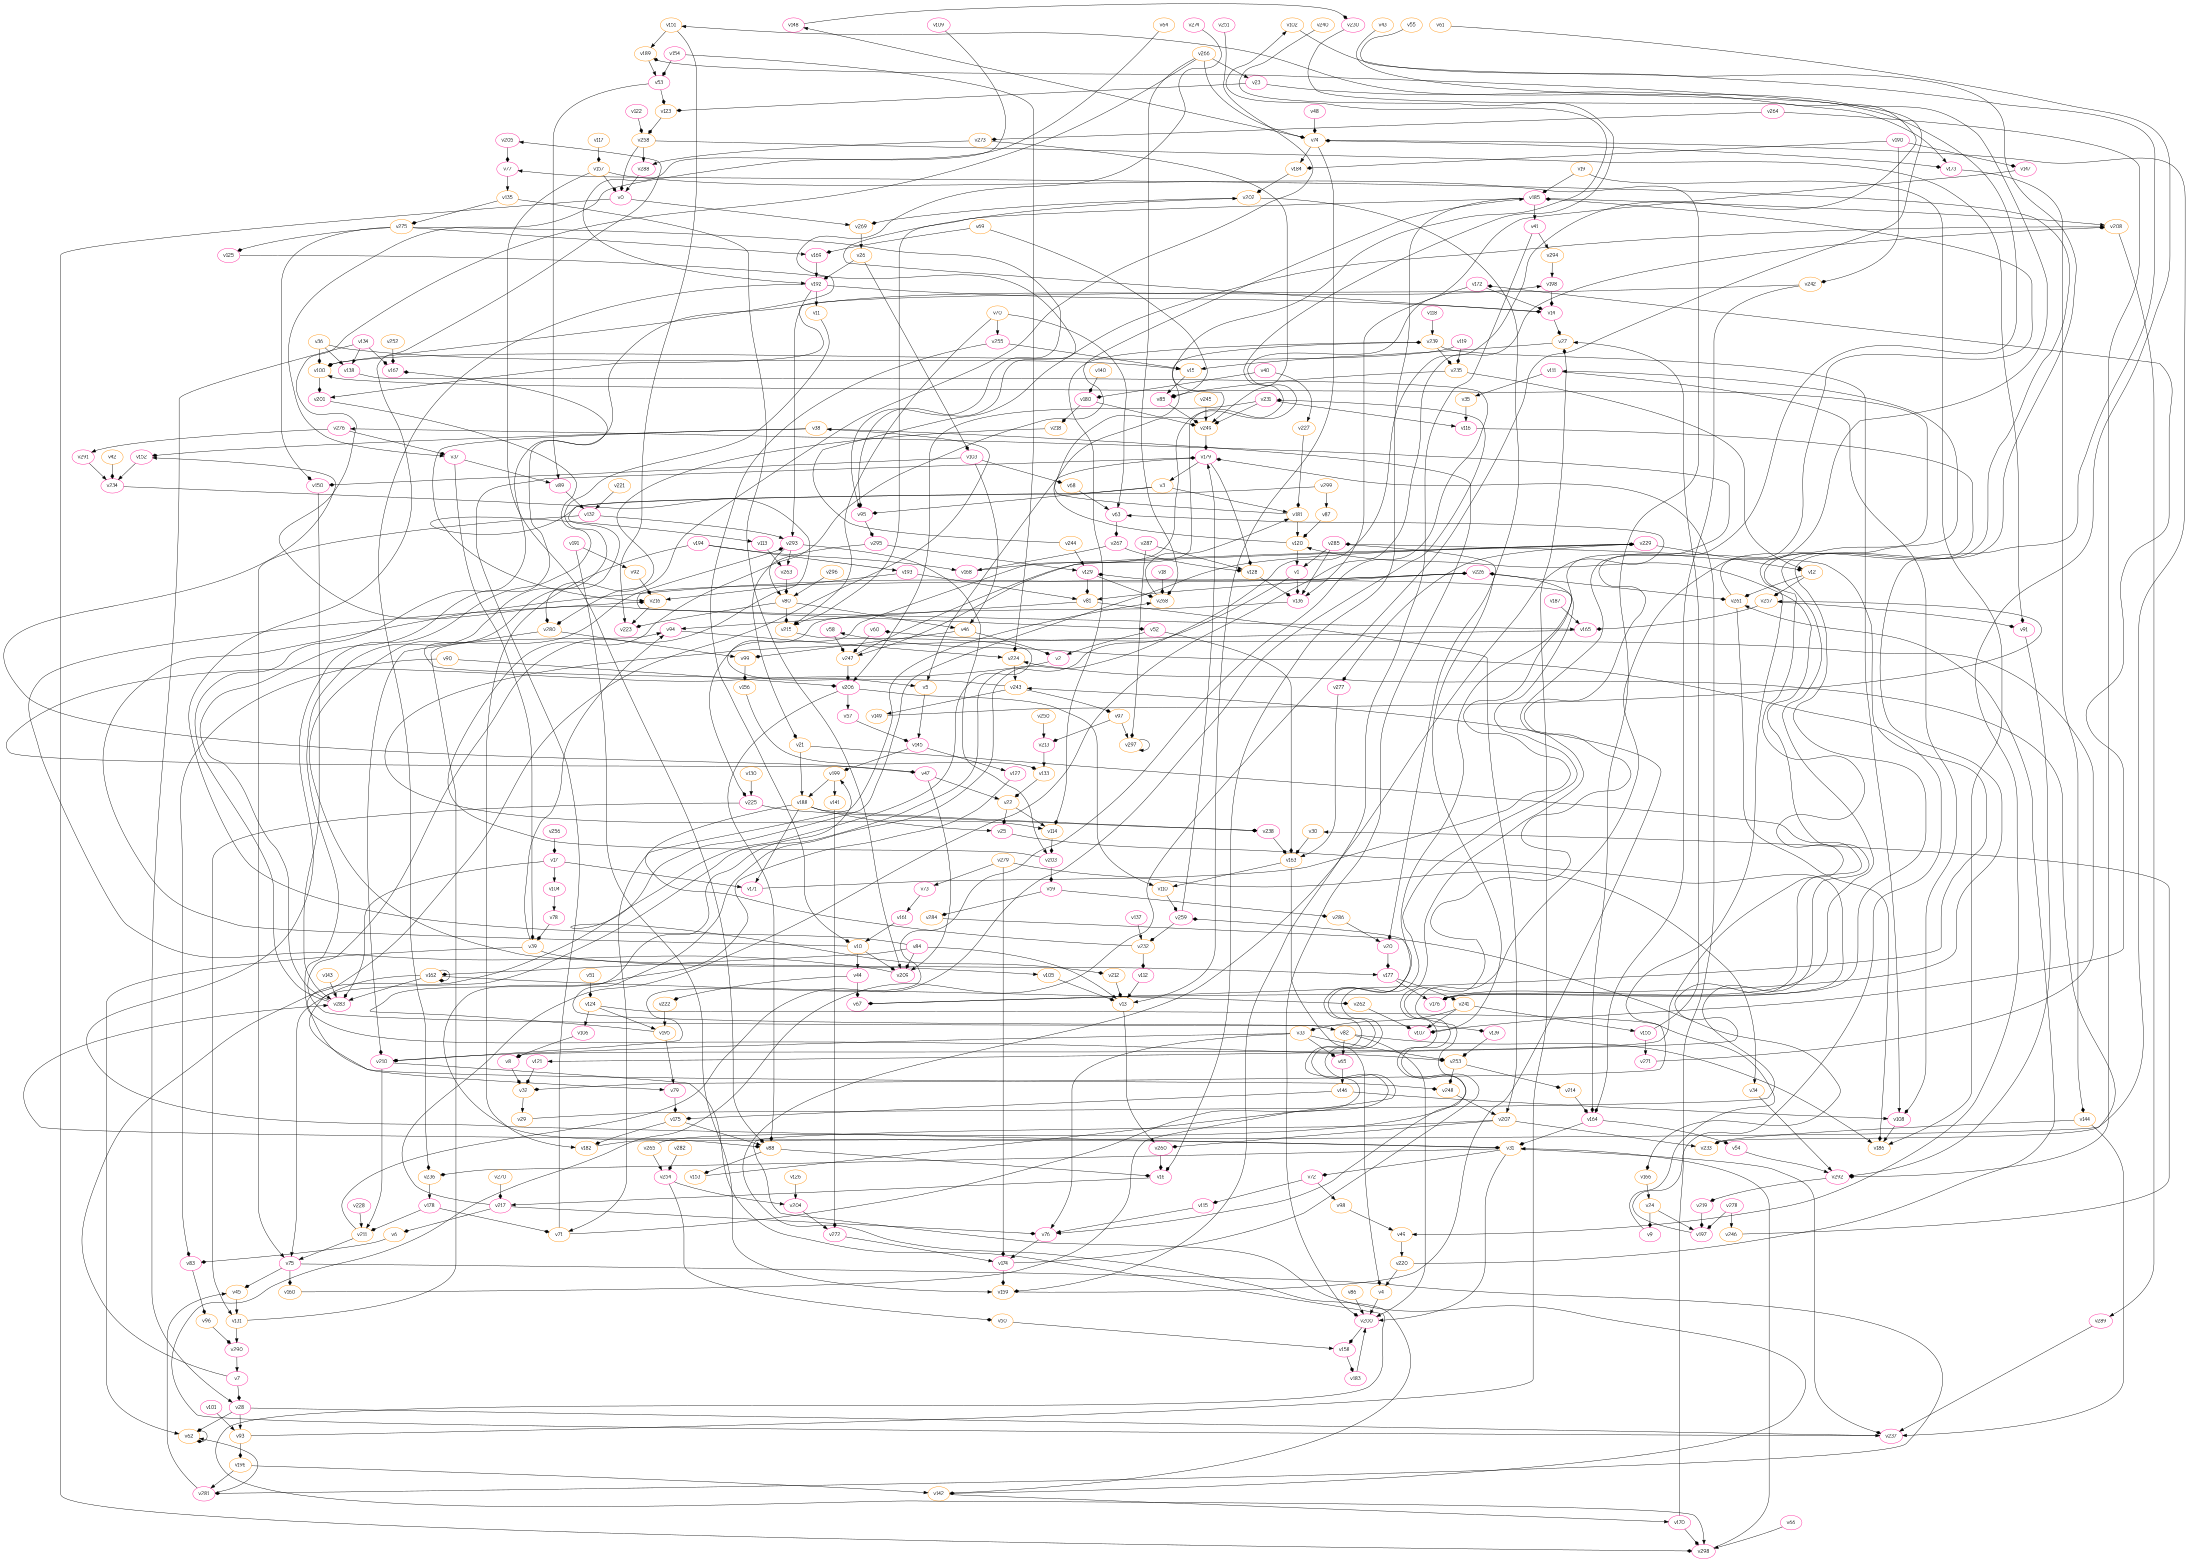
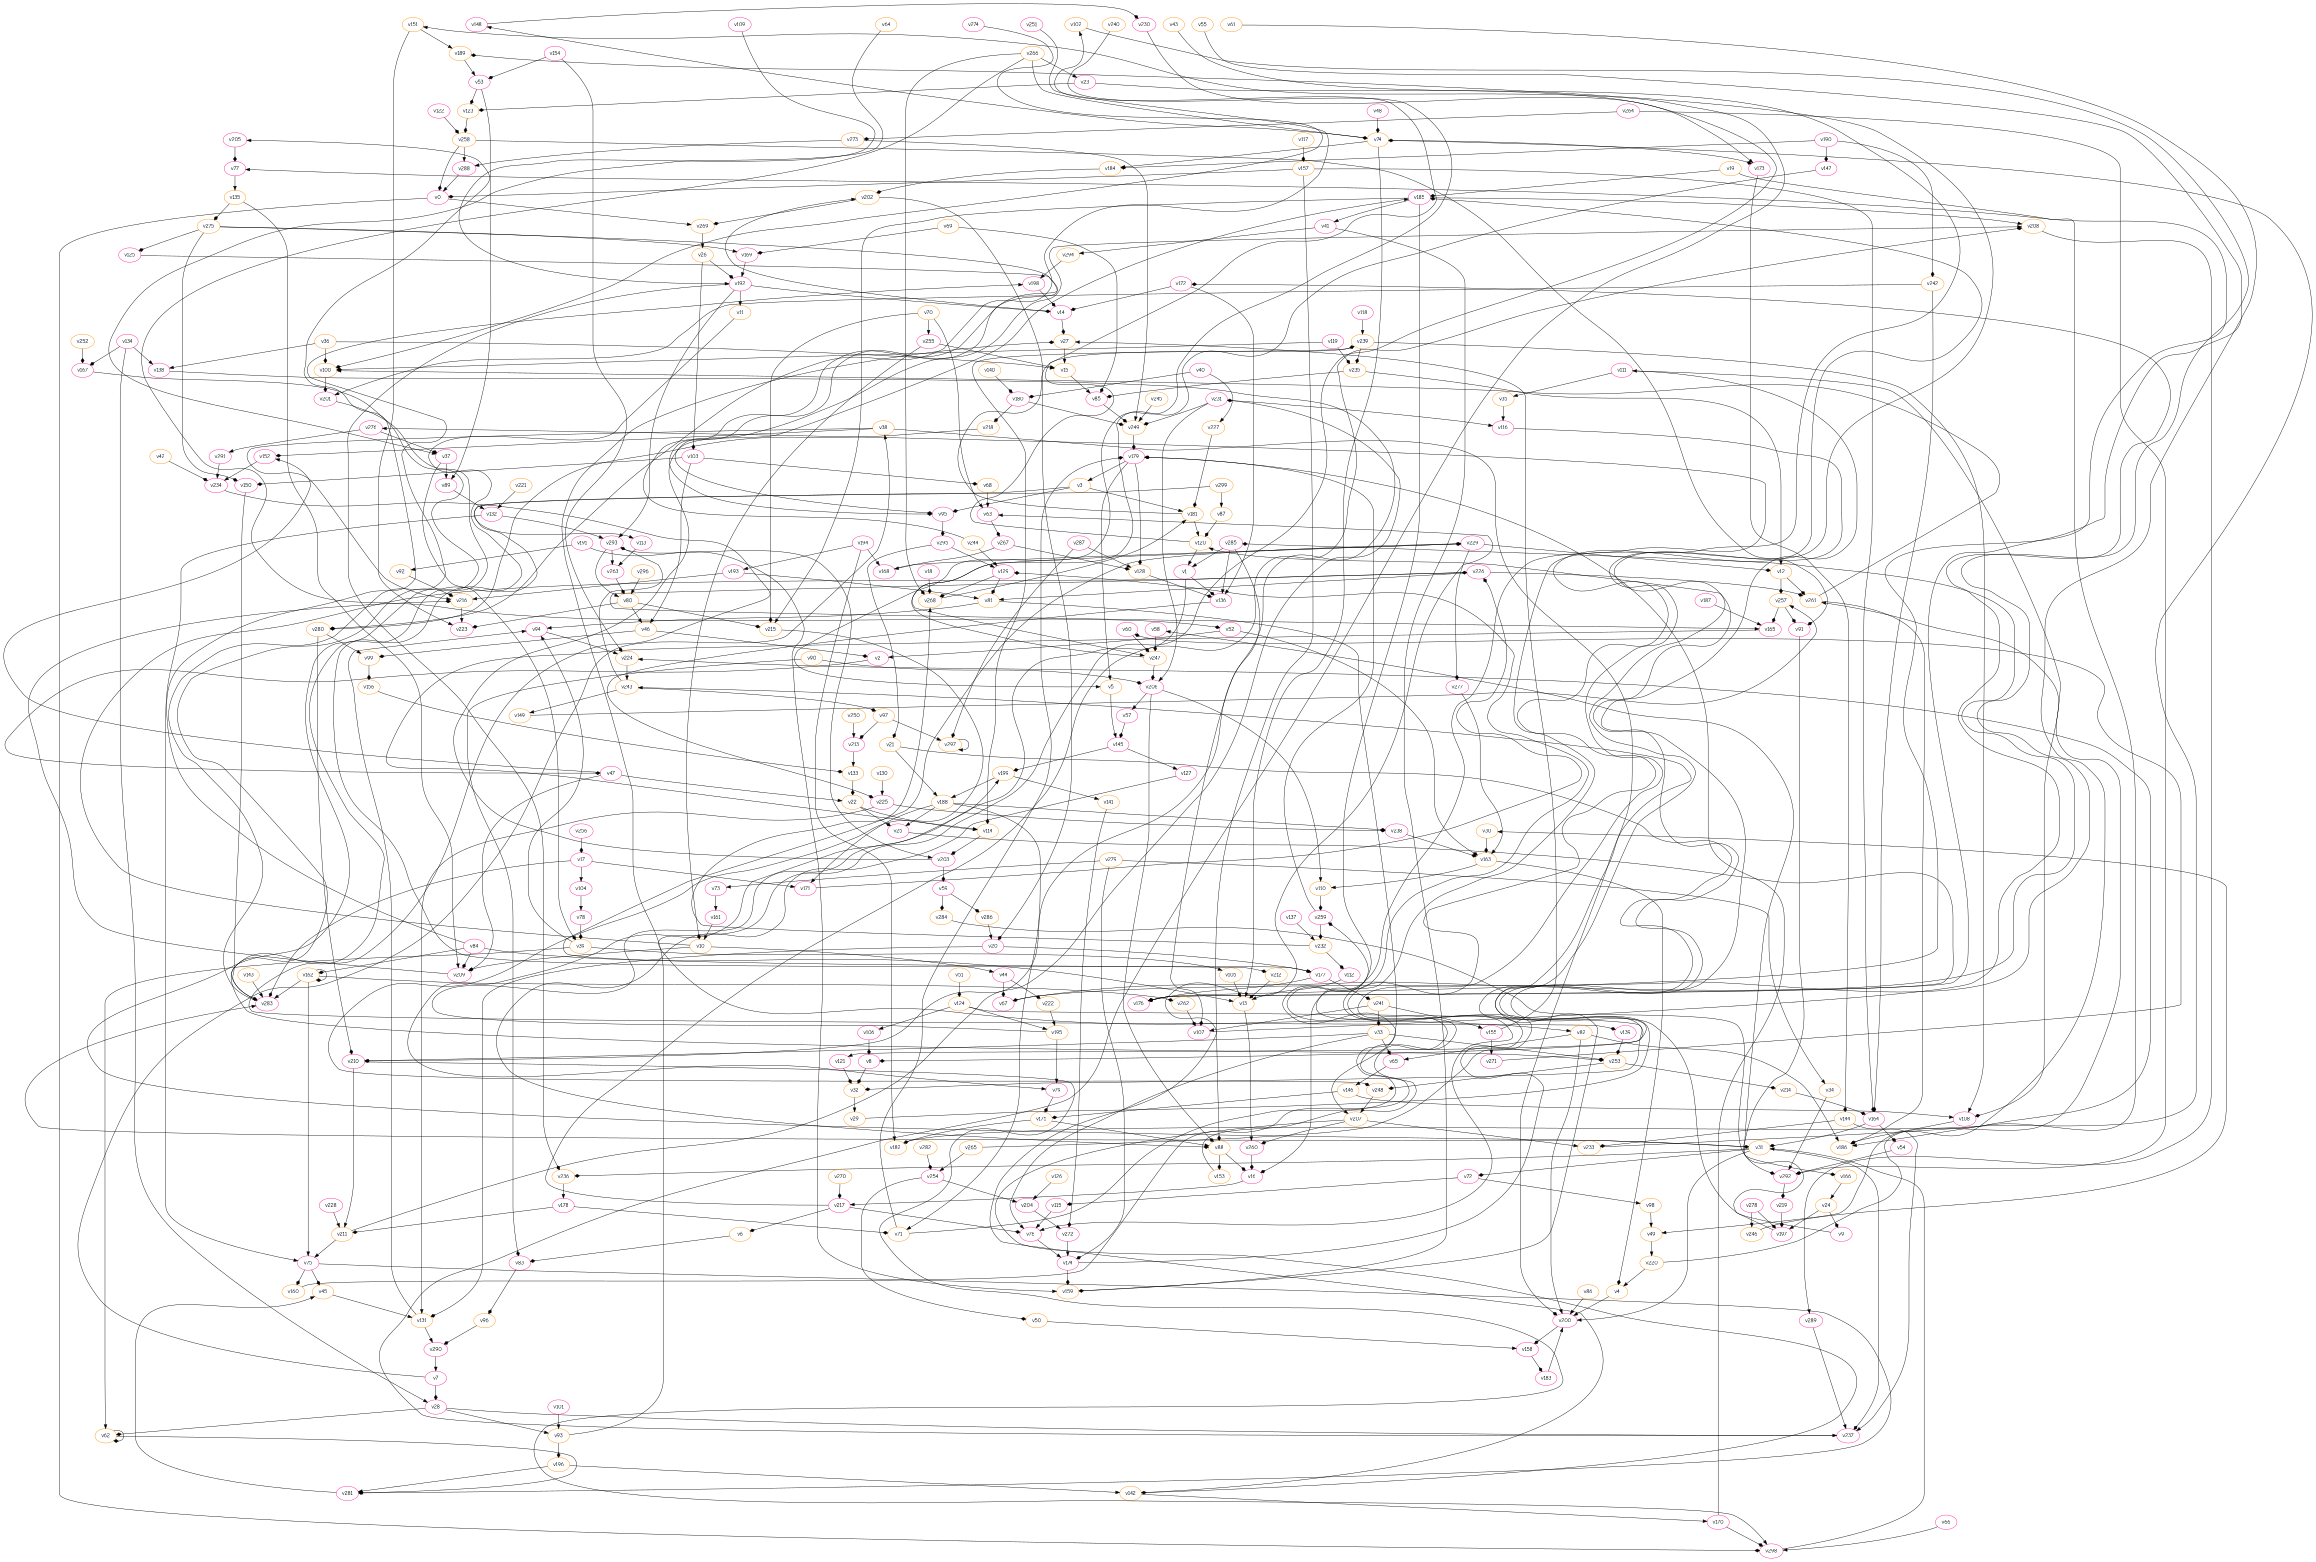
edge "v283" -> "v167": reversed
edge "v20" -> "v131": added
edge "v281" -> "v62": reversed
